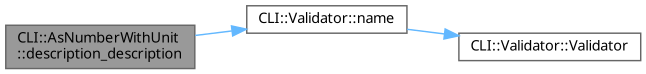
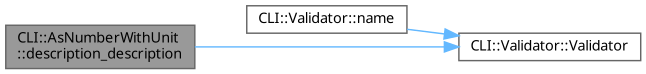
edge "CLI::AsNumberWithUnit ::description_description" -> "CLI::Validator::name": now "CLI::AsNumberWithUnit ::description_description" -> "CLI::Validator::Validator"
